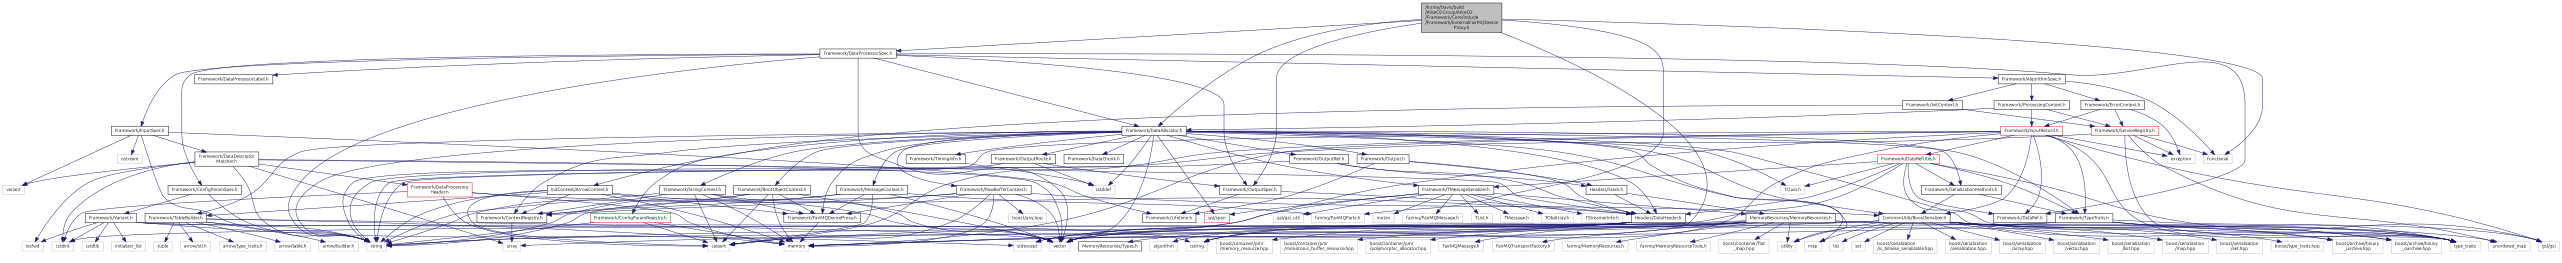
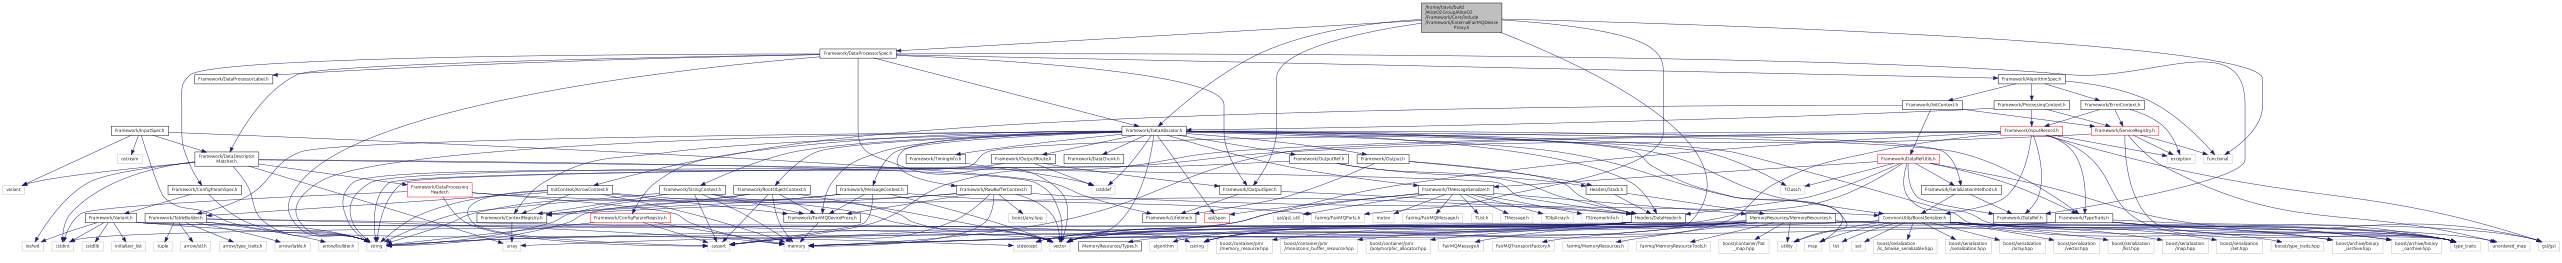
edge "Framework/DataProcessorSpec.h" -> "Framework/InputSpec.h": now "Framework/DataProcessorSpec.h" -> "Framework/DataDescriptor Matcher.h"
edge "Framework/InputRecord.h" -> "Framework/DataRefUtils.h": now "Framework/InitContext.h" -> "Framework/DataRefUtils.h"
edge "Framework/SerializationMethods.h" -> "Framework/TypeTraits.h": now "Framework/SerializationMethods.h" -> "Framework/DataRef.h"
